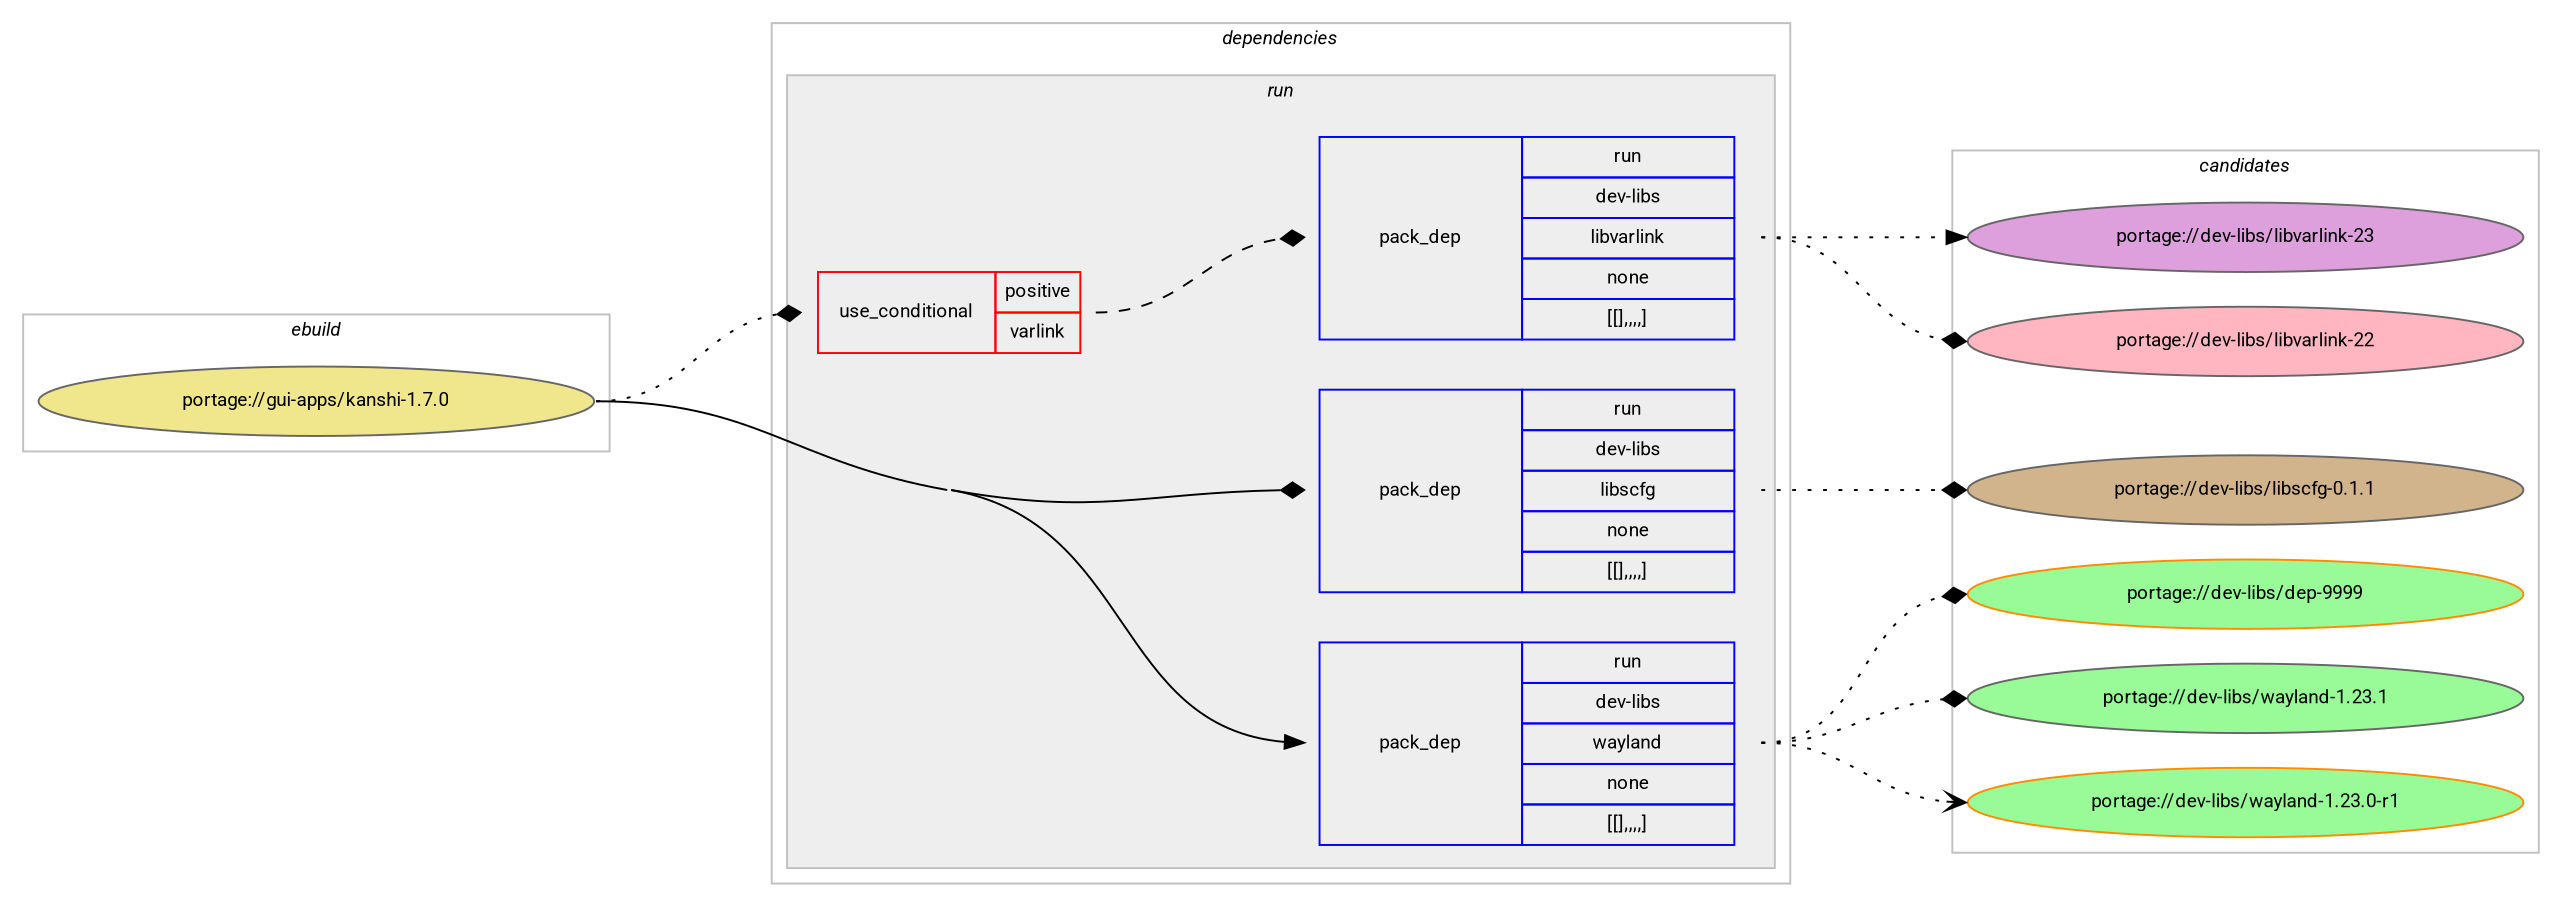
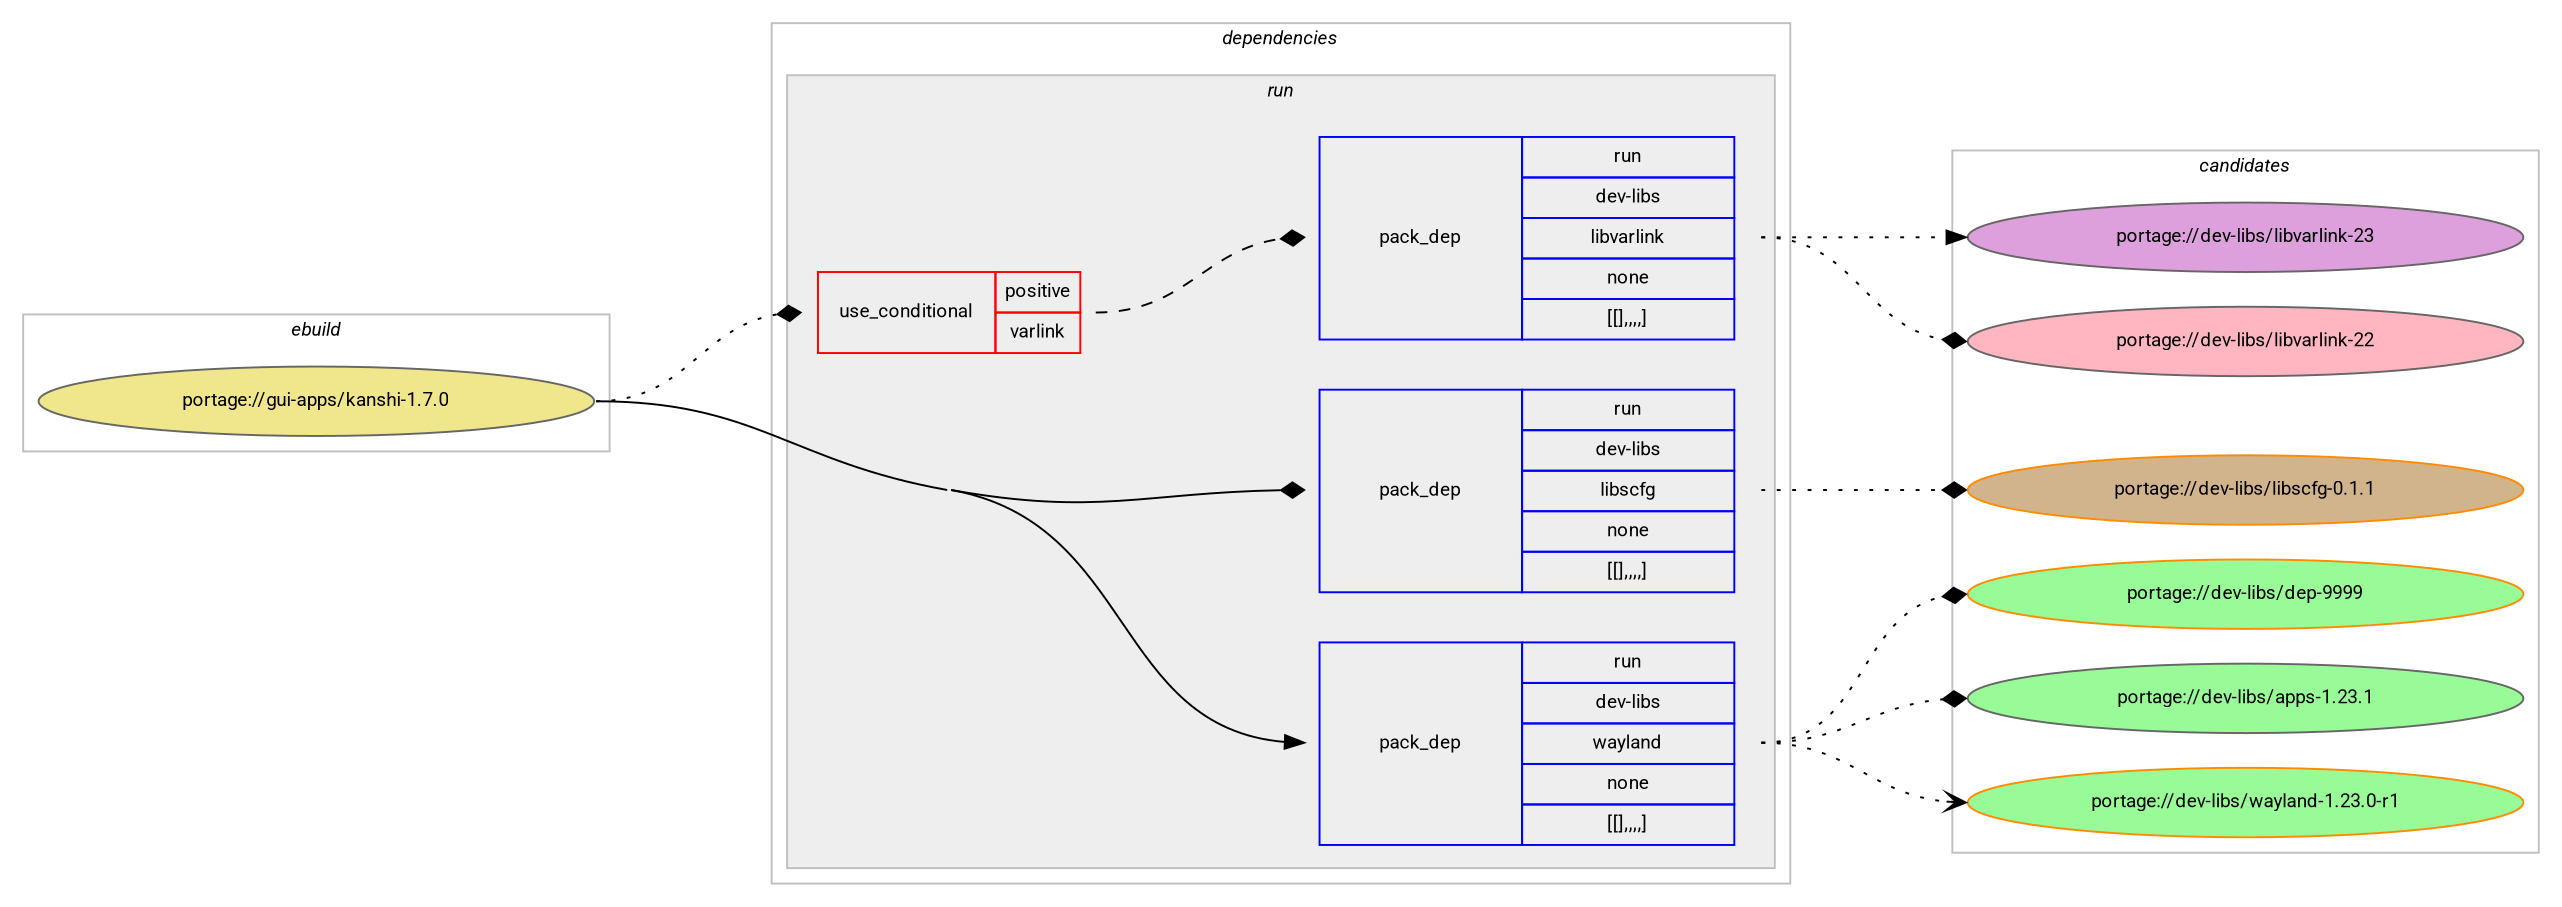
node "portage://dev-libs/libscfg-0.1.1": color gray40 -> darkorange
node "portage://dev-libs/wayland-1.23.1": label "portage://dev-libs/wayland-1.23.1" -> "portage://dev-libs/apps-1.23.1"
